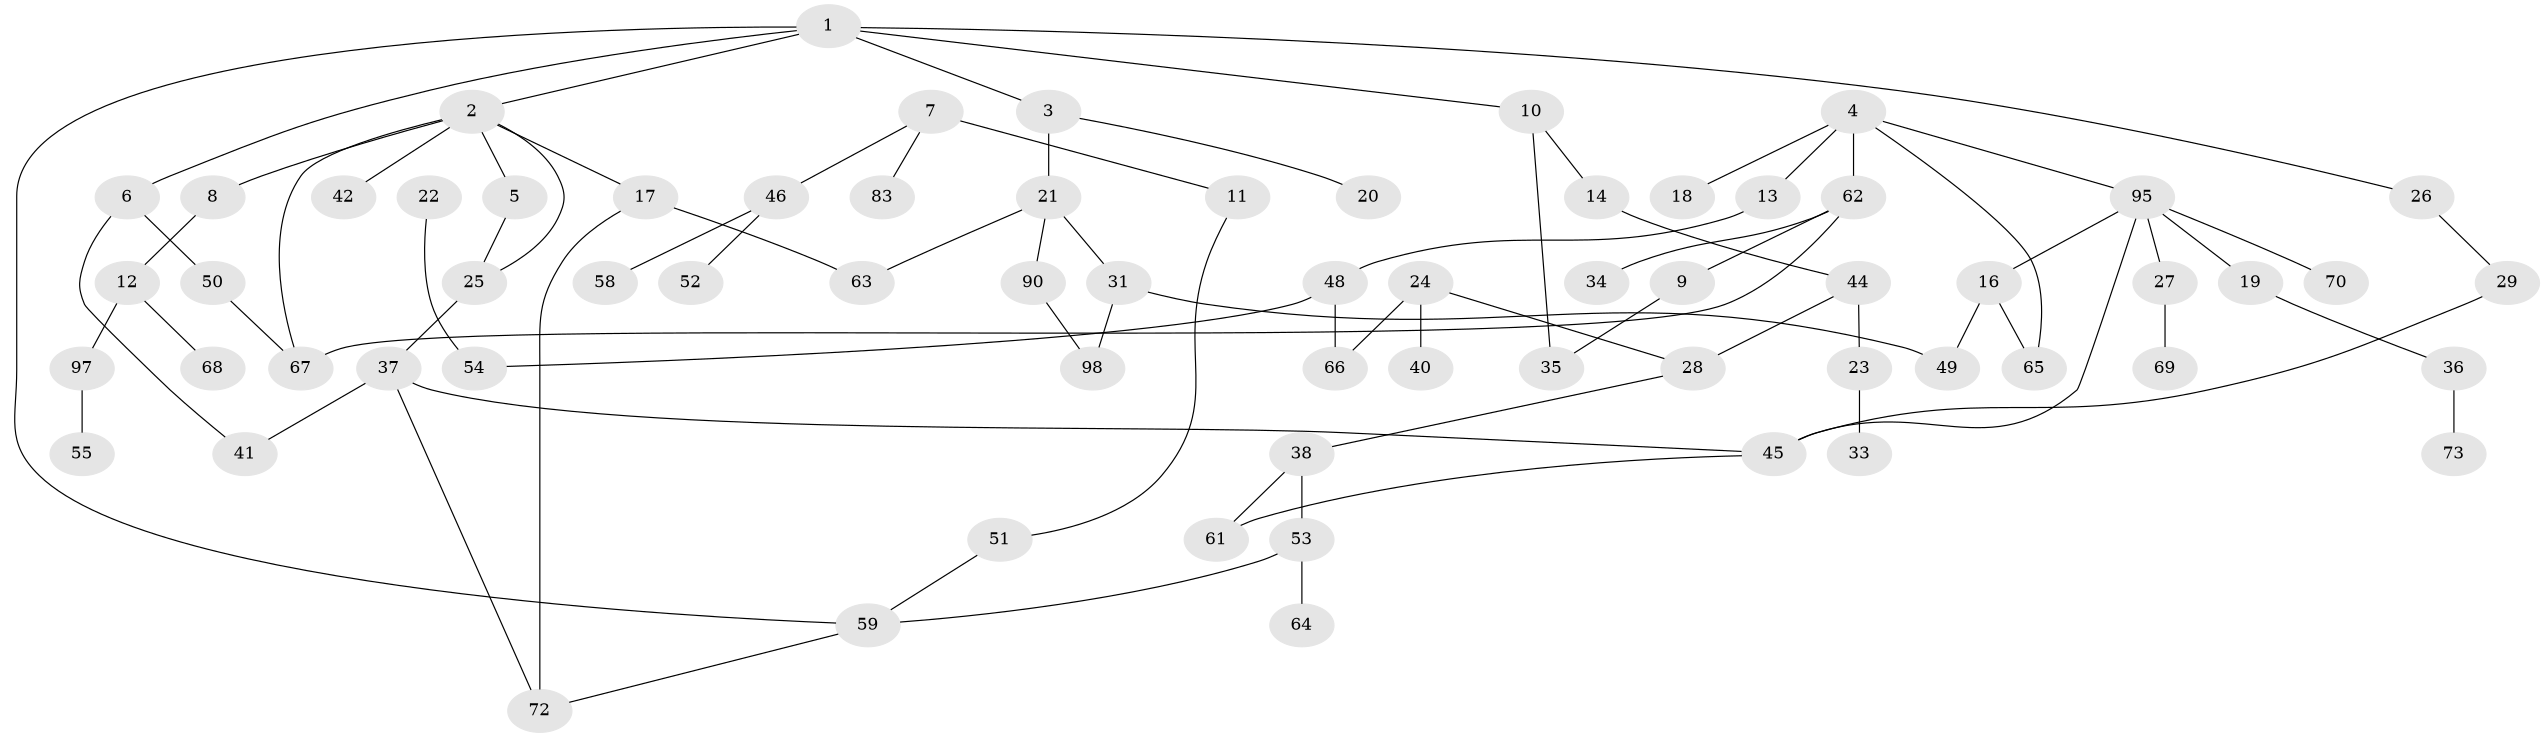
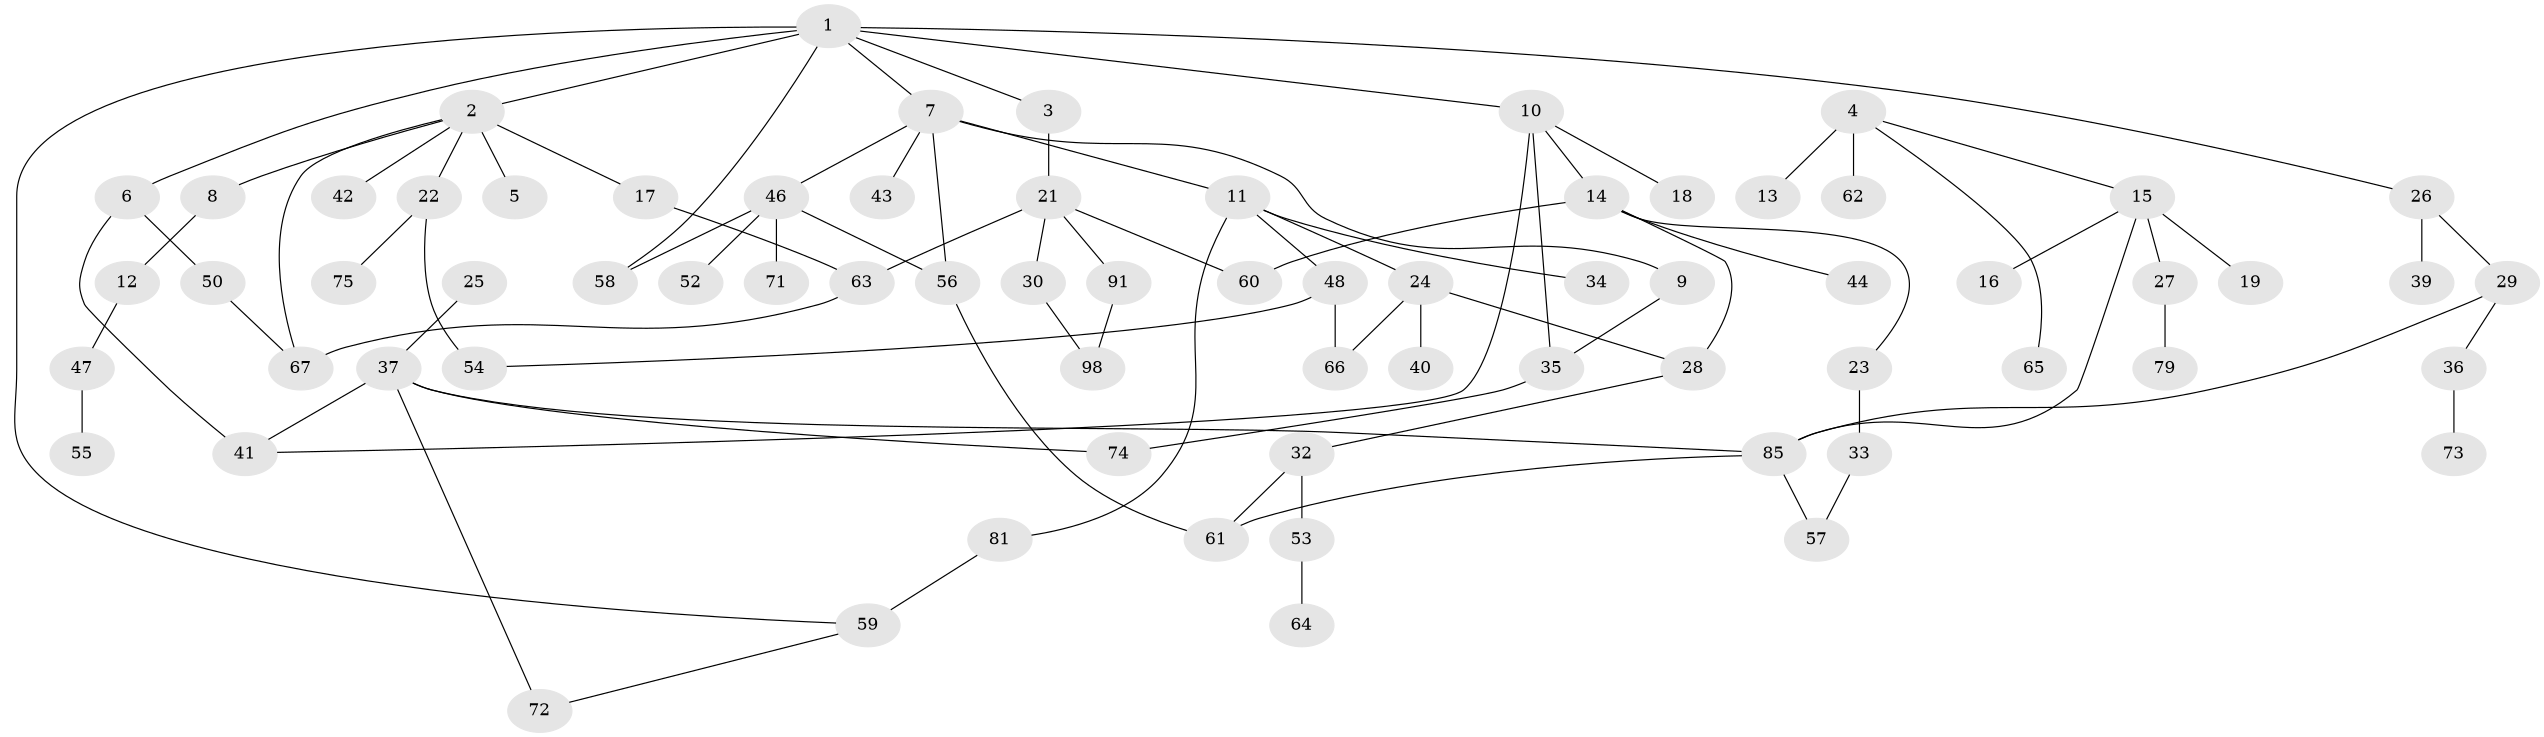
edge "1" -- "7": added
edge "4" -- "18": now "10" -- "18"
edge "1" -- "58": added
edge "2" -- "25": now "2" -- "22"
node "83": label "83" -> "43"
node "20": removed
node "95": label "95" -> "15"
edge "62" -- "34": now "11" -- "34"
edge "5" -- "25": removed
edge "11" -- "24": added
edge "13" -- "48": now "11" -- "48"
edge "62" -- "9": now "7" -- "9"
node "75": added
node "71": added
node "56": added
node "90": label "90" -> "30"
node "31": label "31" -> "91"
node "60": added
node "70": removed
node "39": added
edge "44" -- "23": now "14" -- "23"
edge "16" -- "65": removed
edge "19" -- "36": now "29" -- "36"
edge "44" -- "28": now "14" -- "28"
edge "62" -- "67": now "63" -- "67"
node "97": label "97" -> "47"
node "68": removed
node "49": removed
node "69": label "69" -> "79"
edge "17" -- "72": removed
edge "10" -- "41": added
node "74": added
node "38": label "38" -> "32"
node "45": label "45" -> "85"
node "51": label "51" -> "81"
node "57": added
edge "53" -- "59": removed
